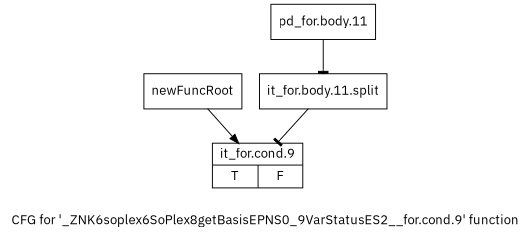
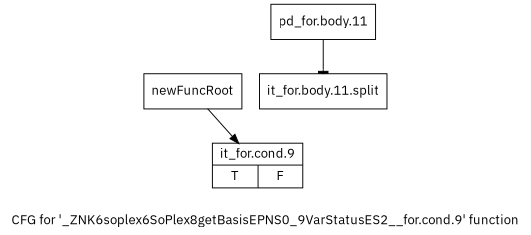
edge "it_for.body.11.split" -> "it_for.cond.9": removed
